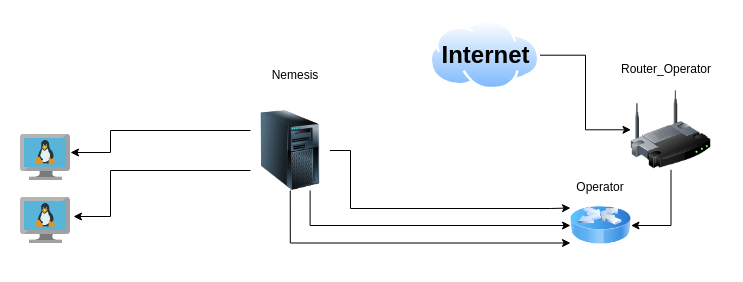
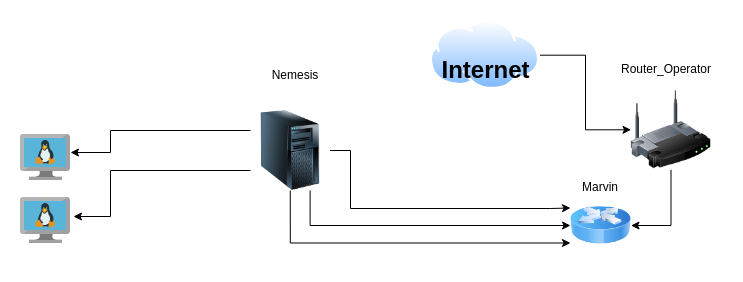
node "Internet": moved (485, 55) -> (485, 70)
node "Operator": label "Operator" -> "Marvin"
